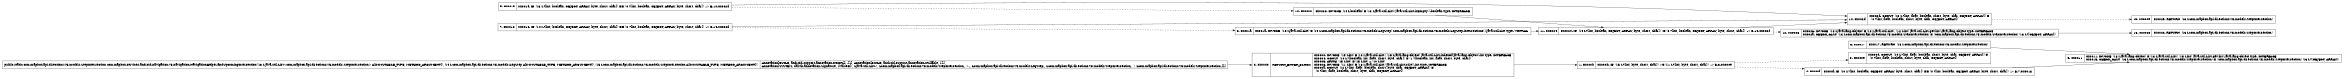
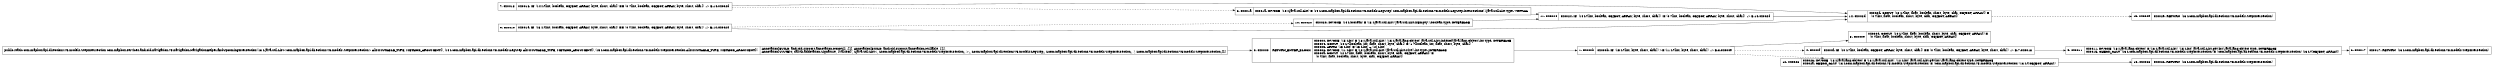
edge "11: 0x0024" -> "12: 0x0026": now "1: 0x000b" -> "12: 0x0026"
edge "6: 0x0017" -> "5: 0x0011": reversed
edge "1: 0x000b" -> "3: 0x000e": style dashed -> solid
